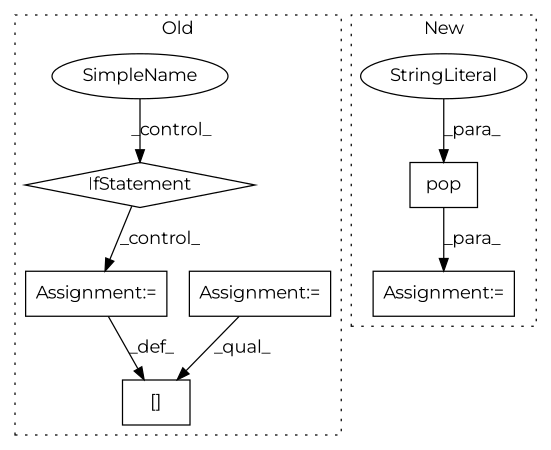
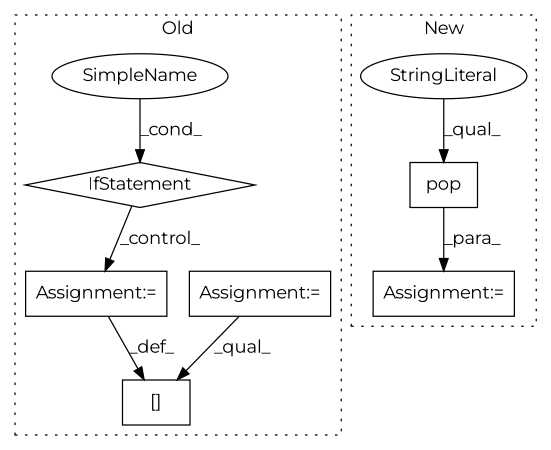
edge "SimpleName" -> "IfStatement": label "_control_" -> "_cond_"
edge "StringLiteral" -> "pop": label "_para_" -> "_qual_"
